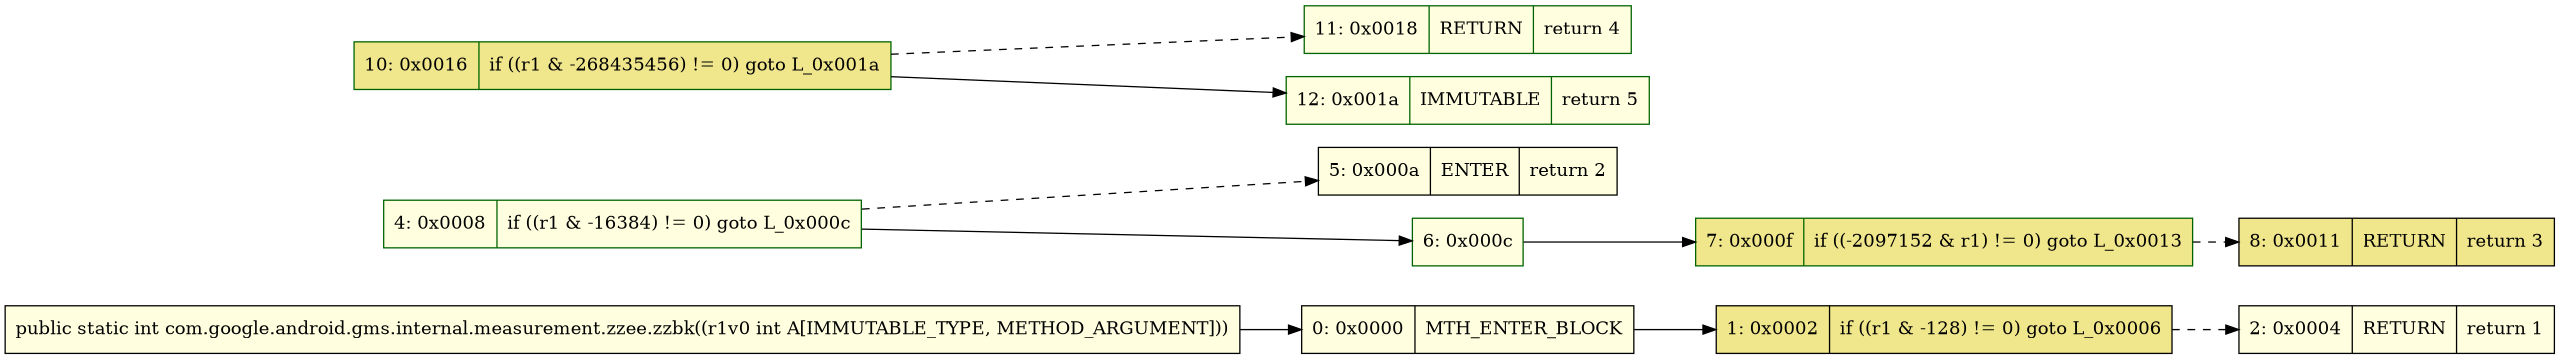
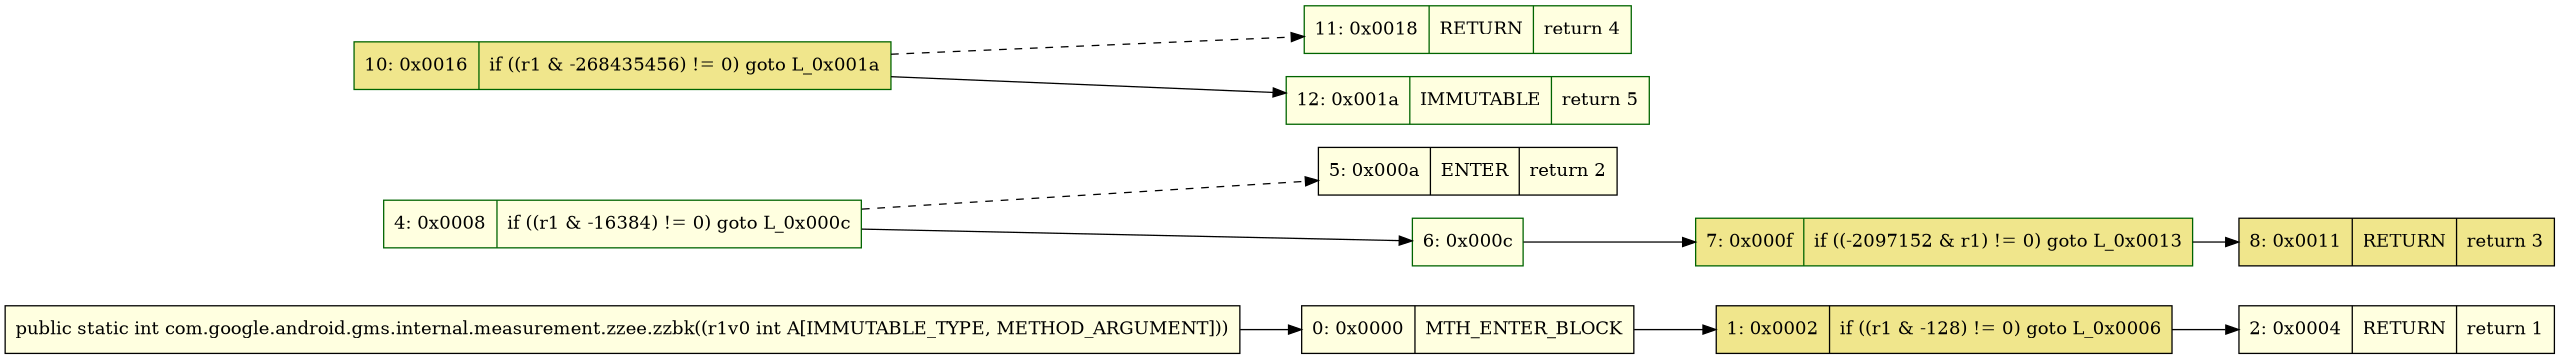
edge "7: 0x000f" -> "8: 0x0011": style dashed -> solid
edge "1: 0x0002" -> "2: 0x0004": style dashed -> solid
